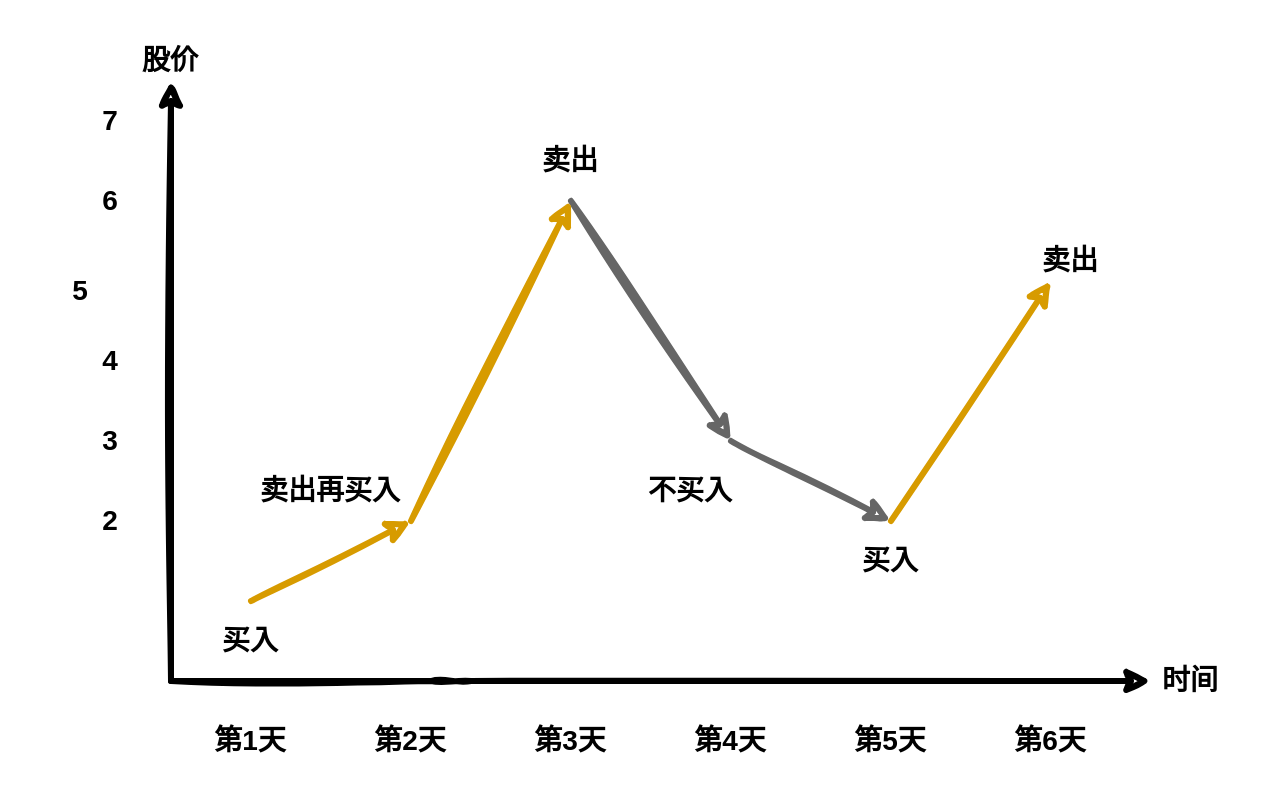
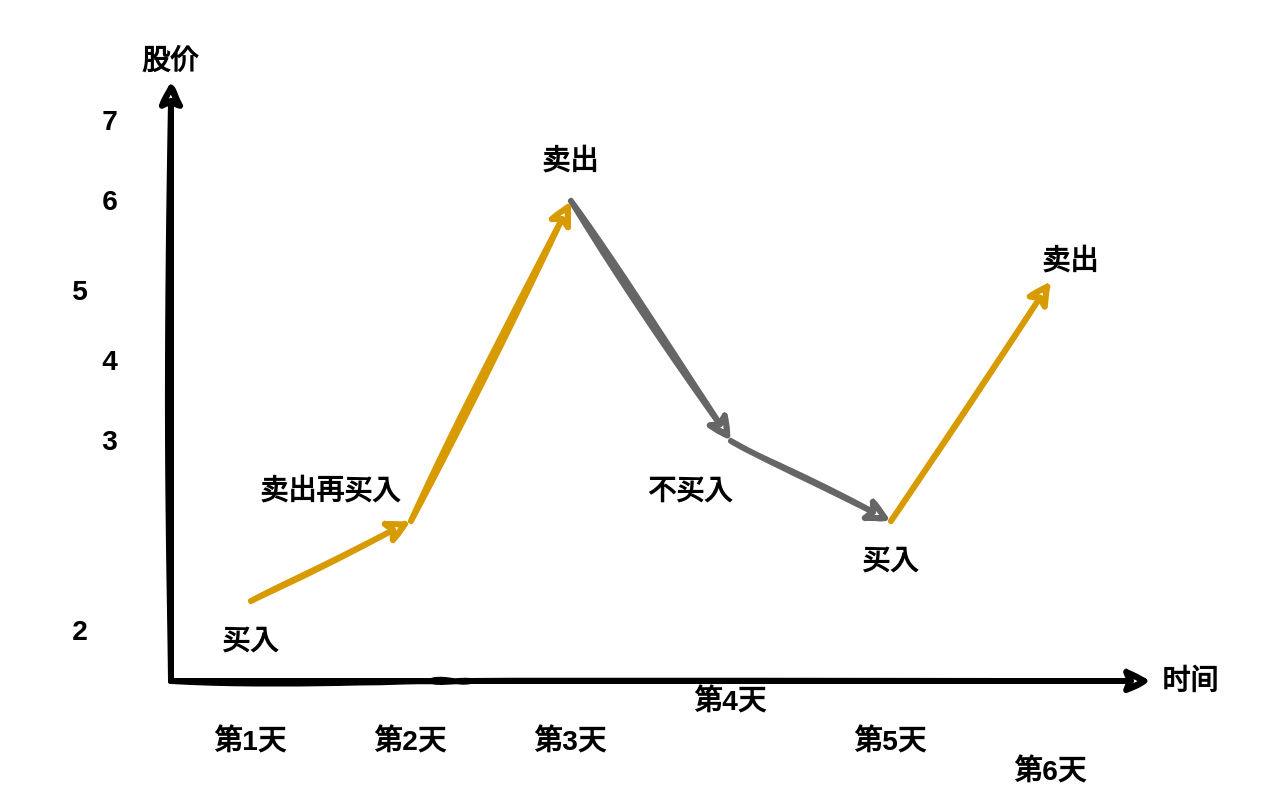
node "2": moved (111, 521) -> (81, 631)
node "第4天": moved (731, 741) -> (731, 701)
node "第6天": moved (1051, 741) -> (1051, 771)
